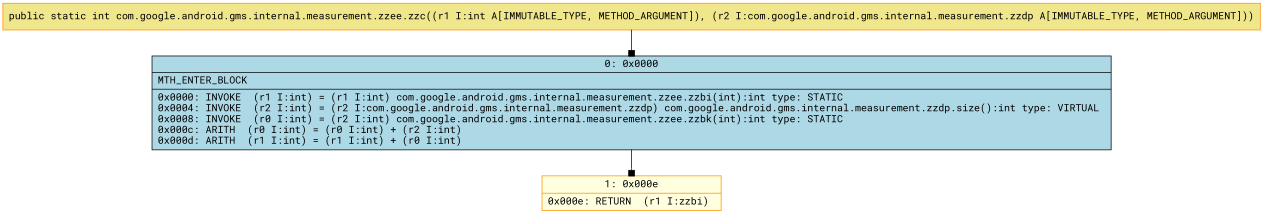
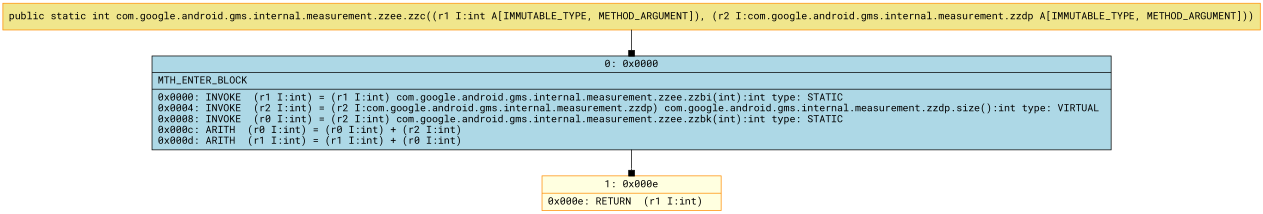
node "1: 0x000e": text "0x000e: RETURN  (r1 I:zzbi)" -> "0x000e: RETURN  (r1 I:int)"
